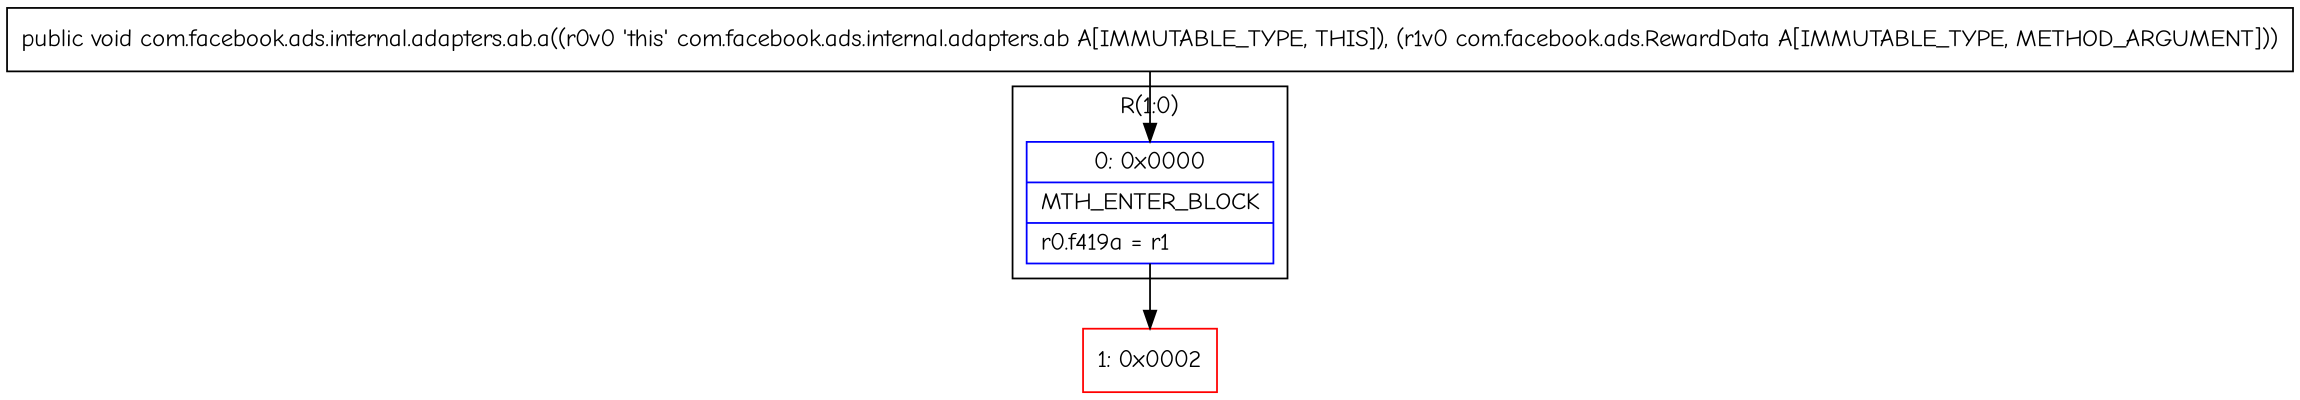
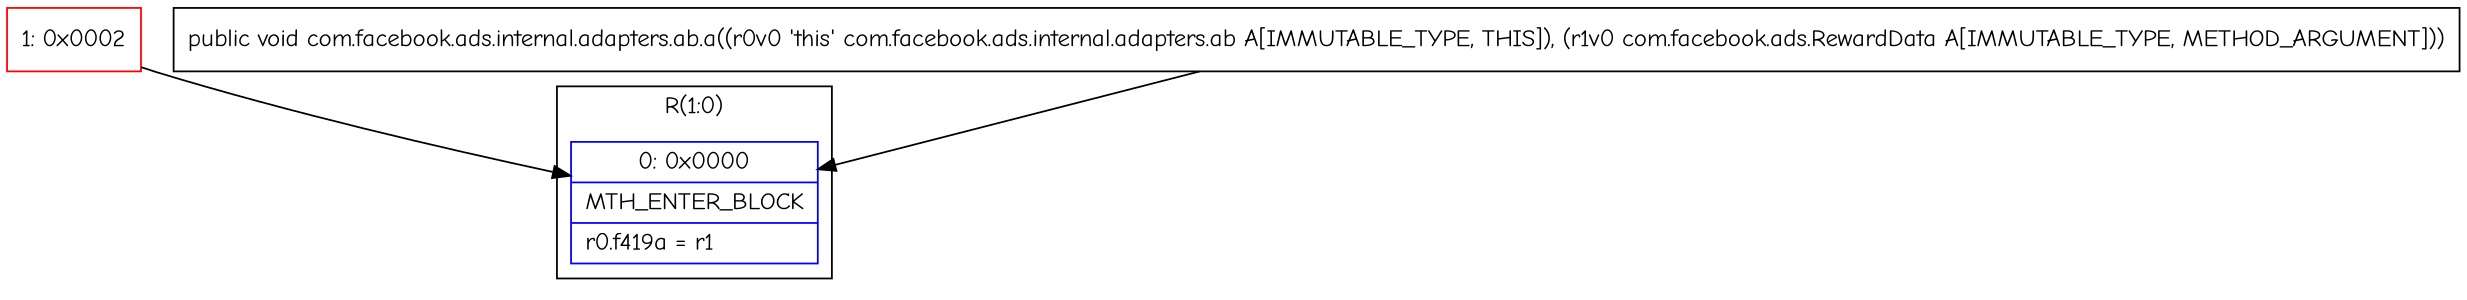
edge "0: 0x0000" -> "1: 0x0002": reversed
